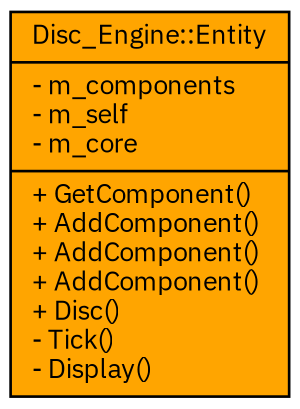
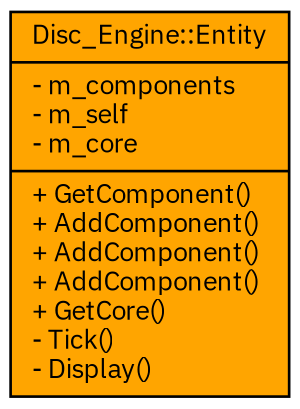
node "Disc_Engine::Entity": text "+ Disc()" -> "+ GetCore()"
